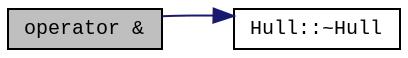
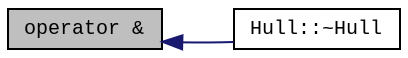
edge "operator &" -> "Hull::~Hull": reversed
